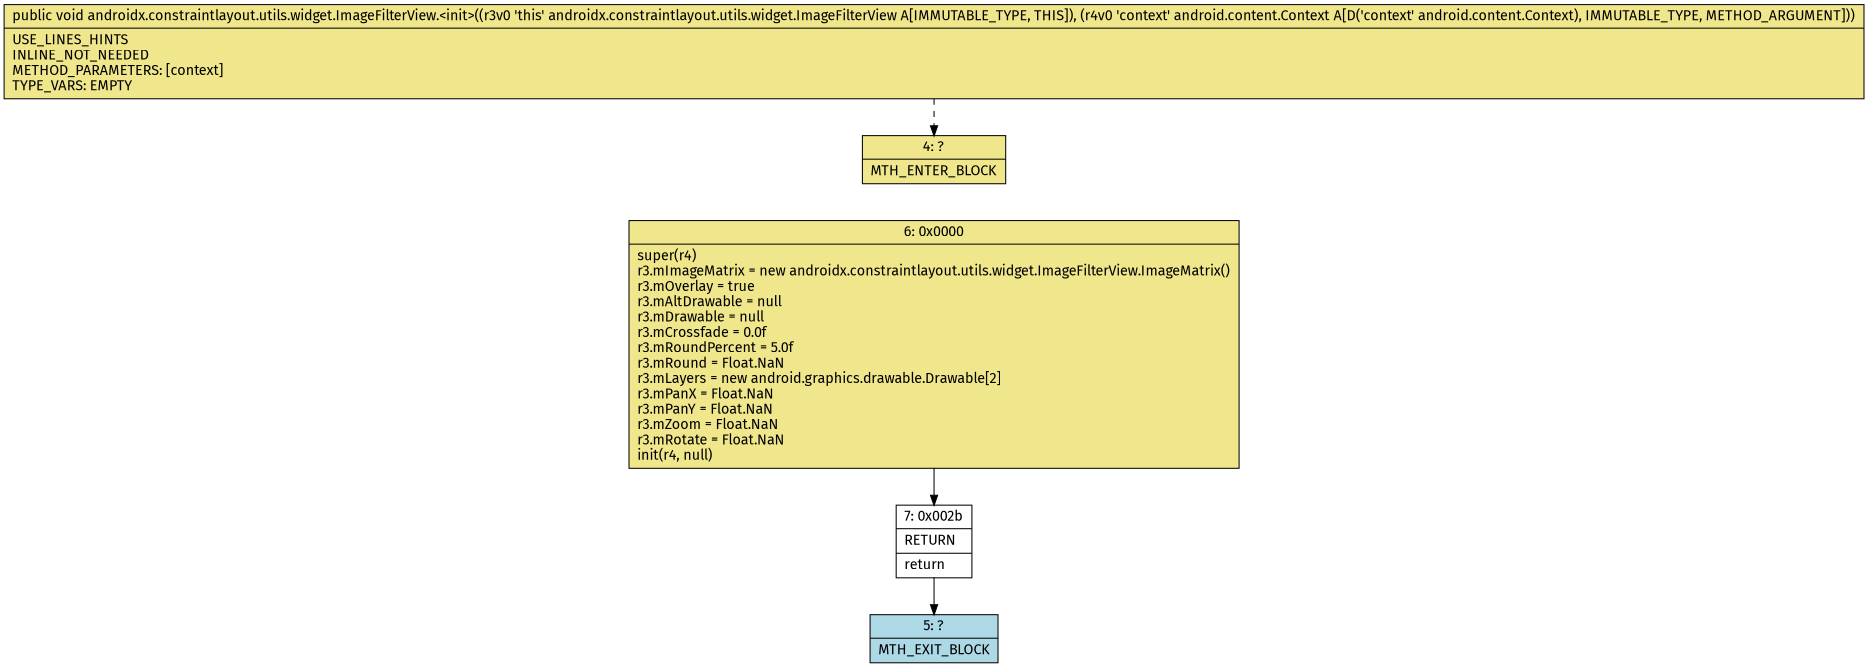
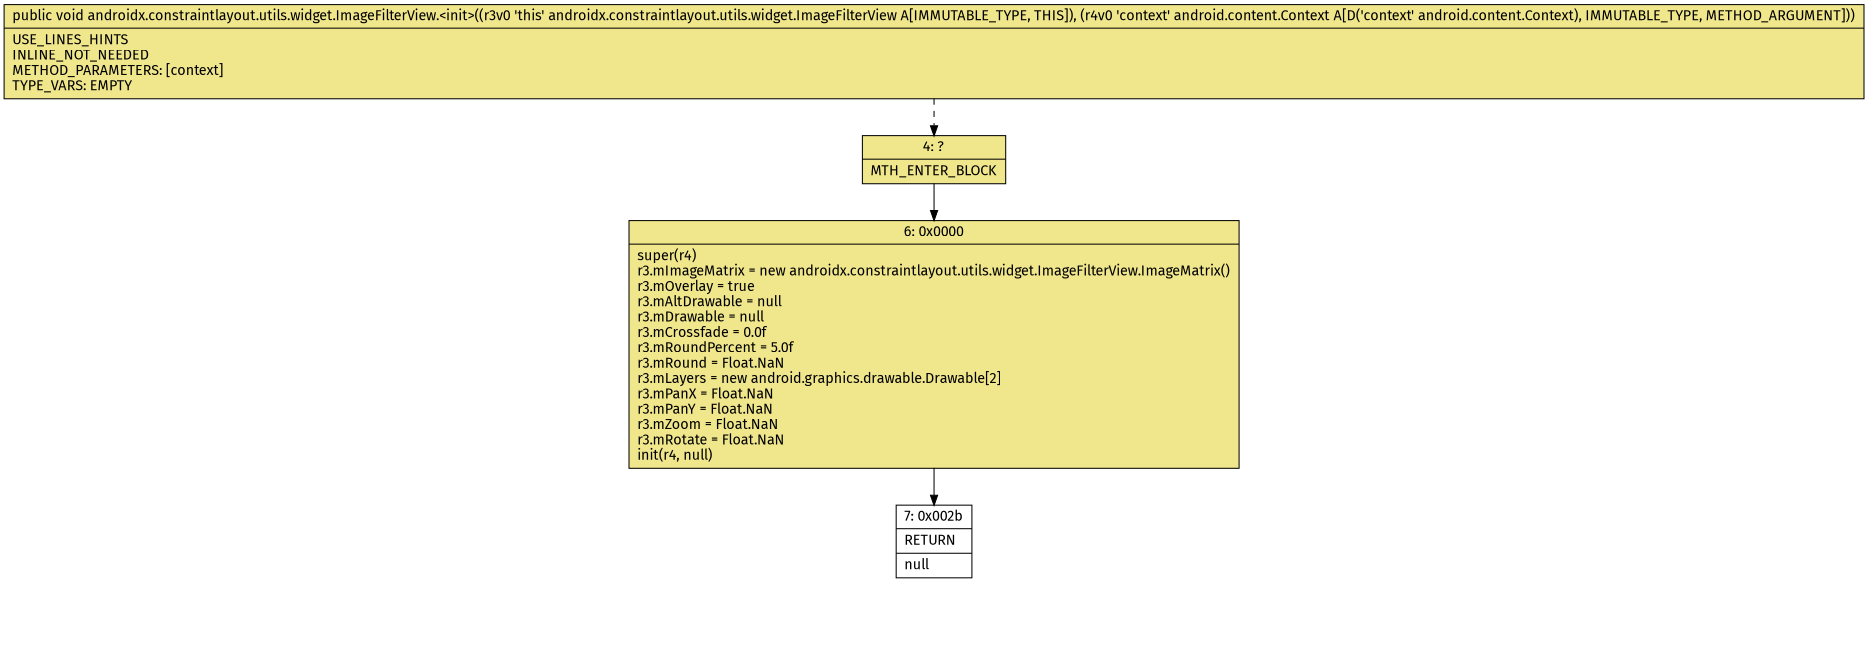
edge "4: ?" -> "6: 0x0000": added
node "7: 0x002b": text "return" -> "null"
node "5: ?": removed
